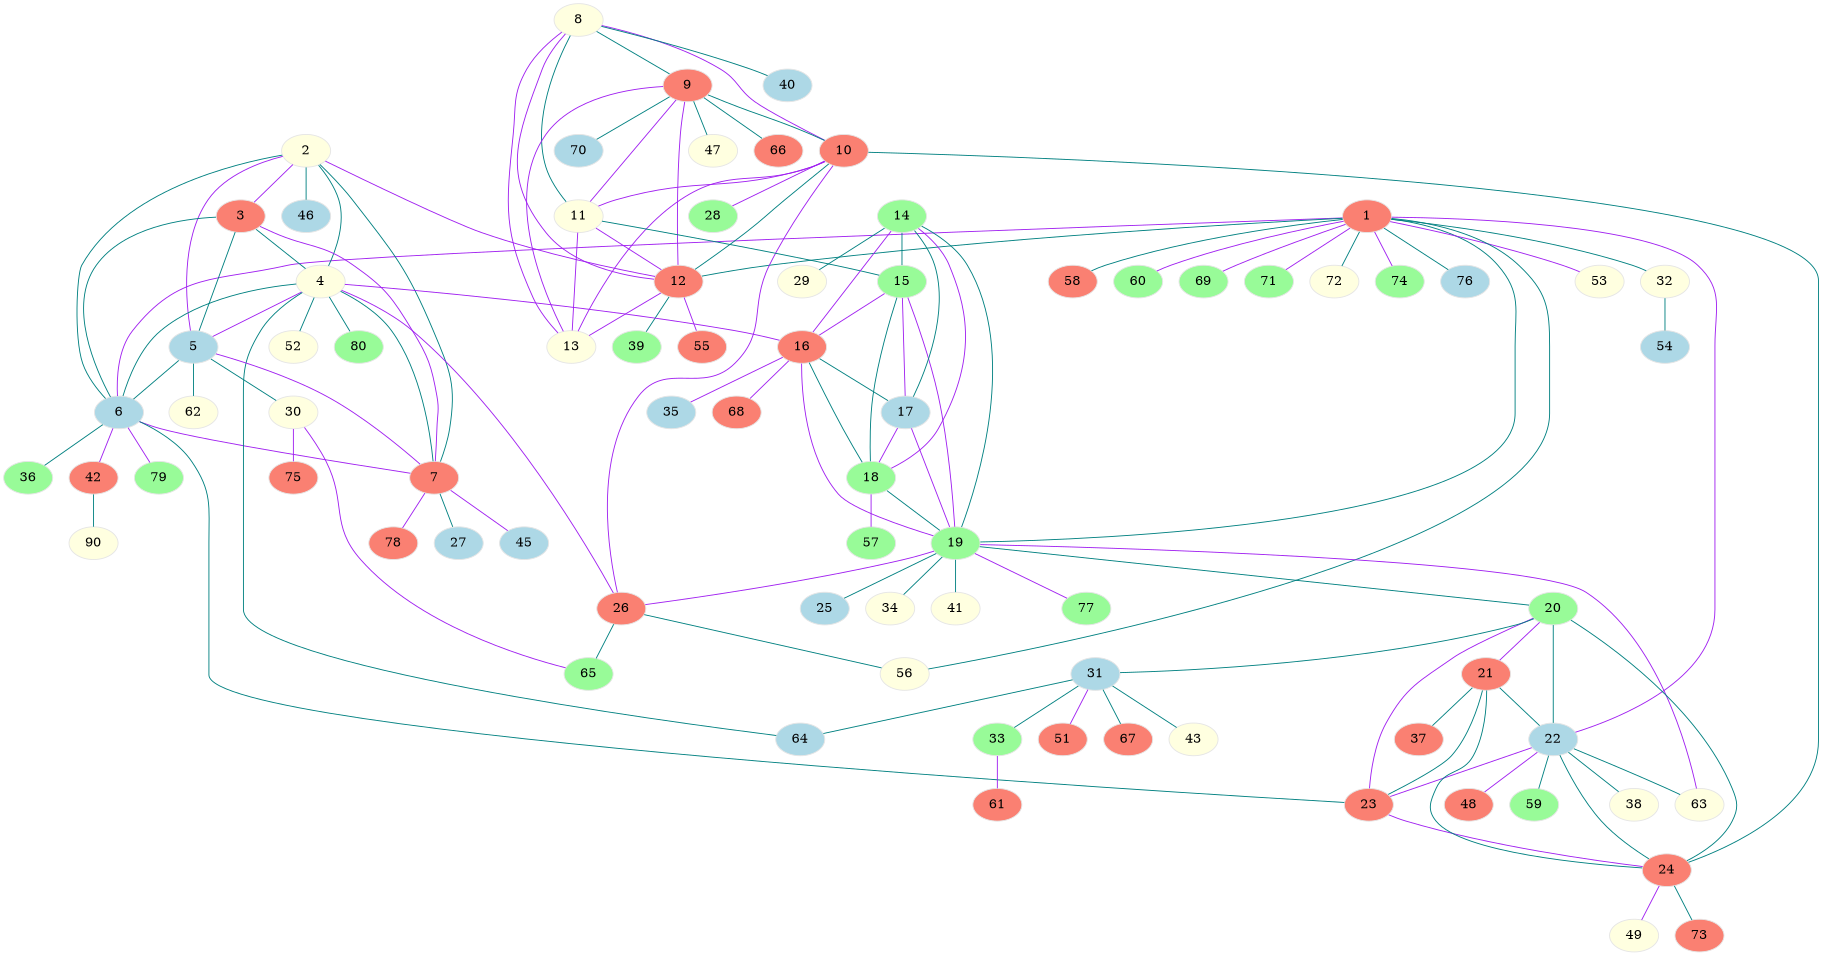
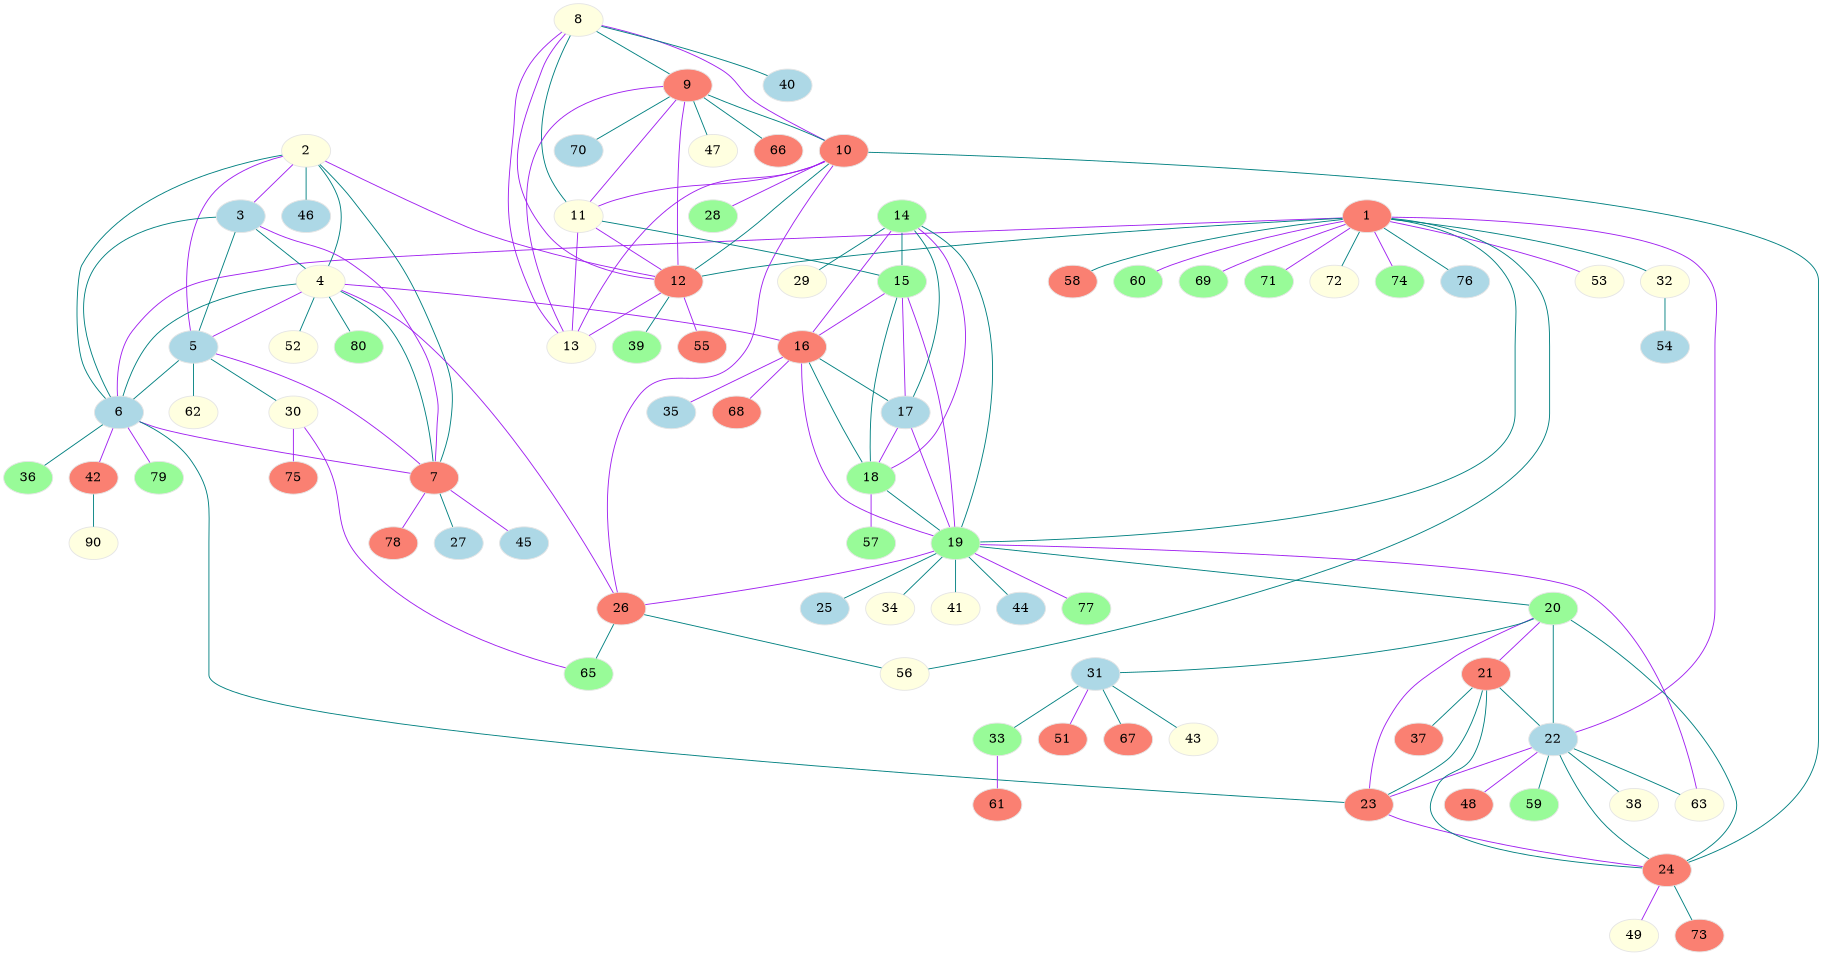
node "3": fillcolor salmon -> lightblue
node "44": added
node "64": removed
